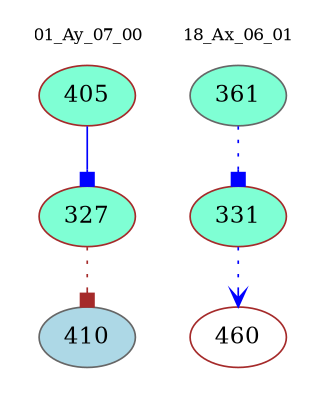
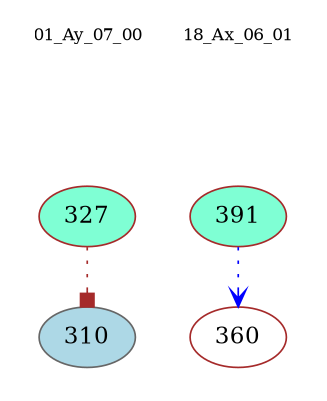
node "405": removed
node "361": removed
node "331": label "331" -> "391"
node "410": label "410" -> "310"
node "460": label "460" -> "360"
